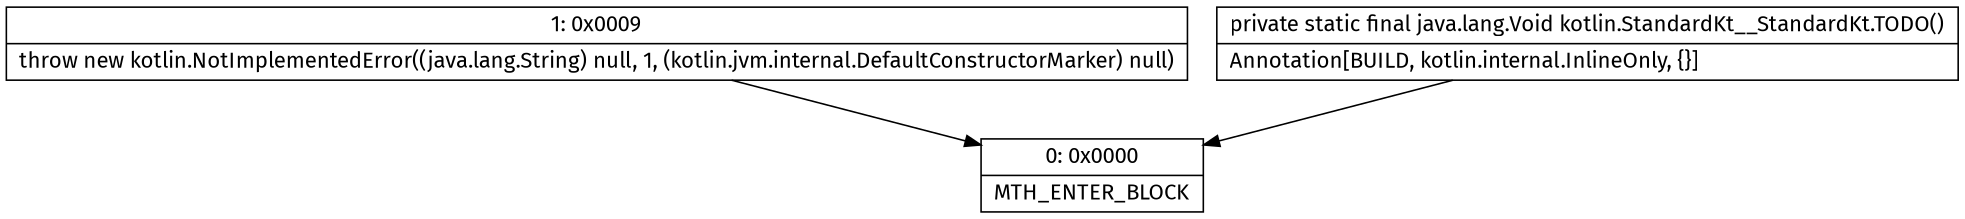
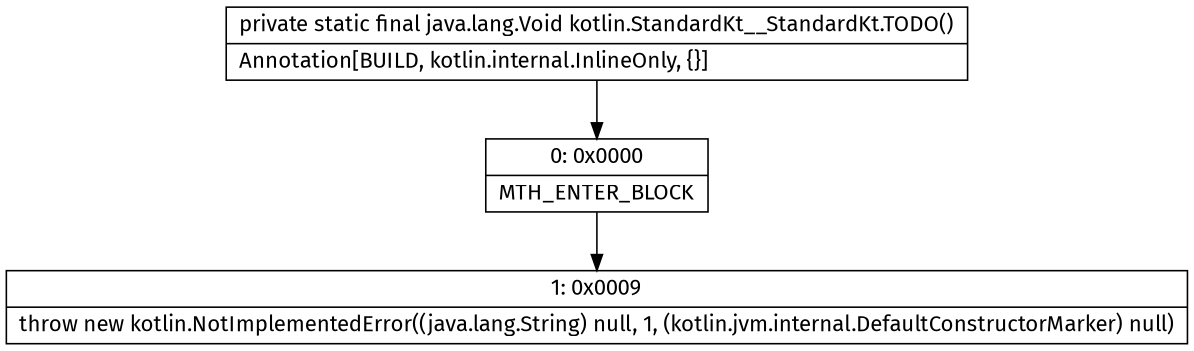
edge "1: 0x0009" -> "0: 0x0000": reversed
